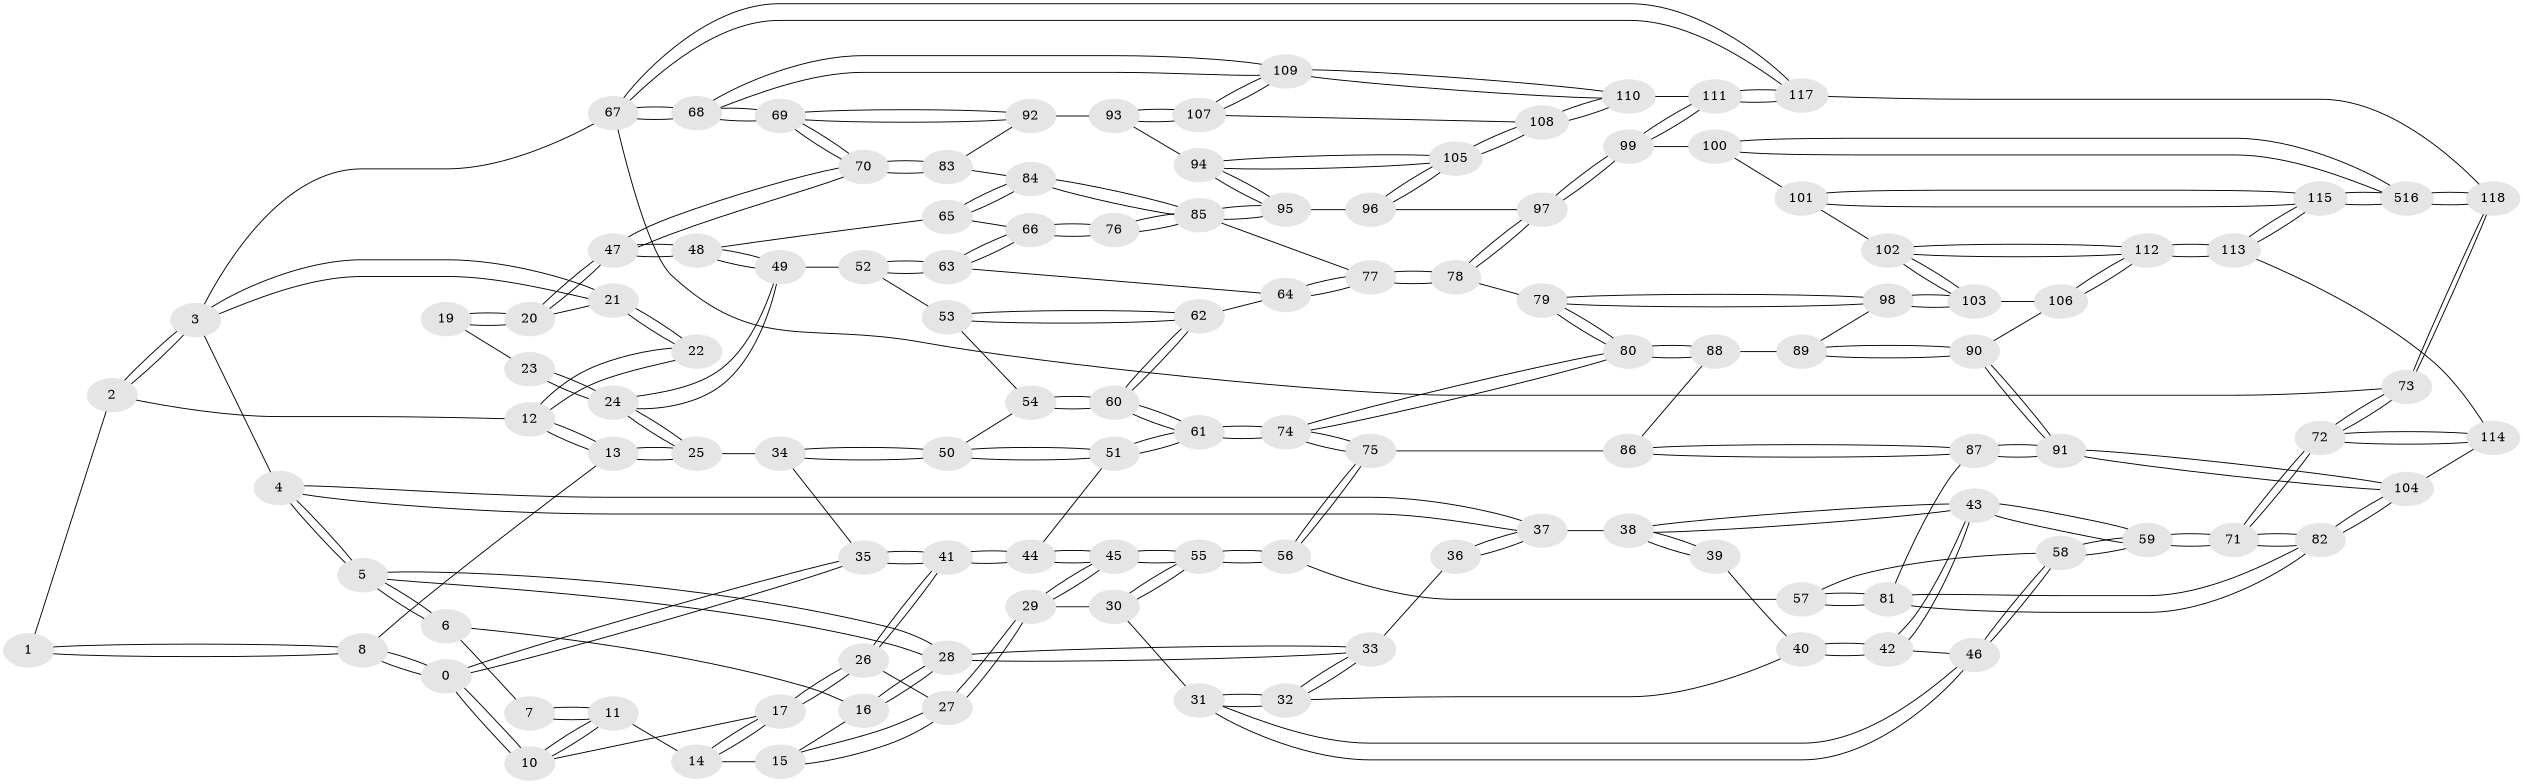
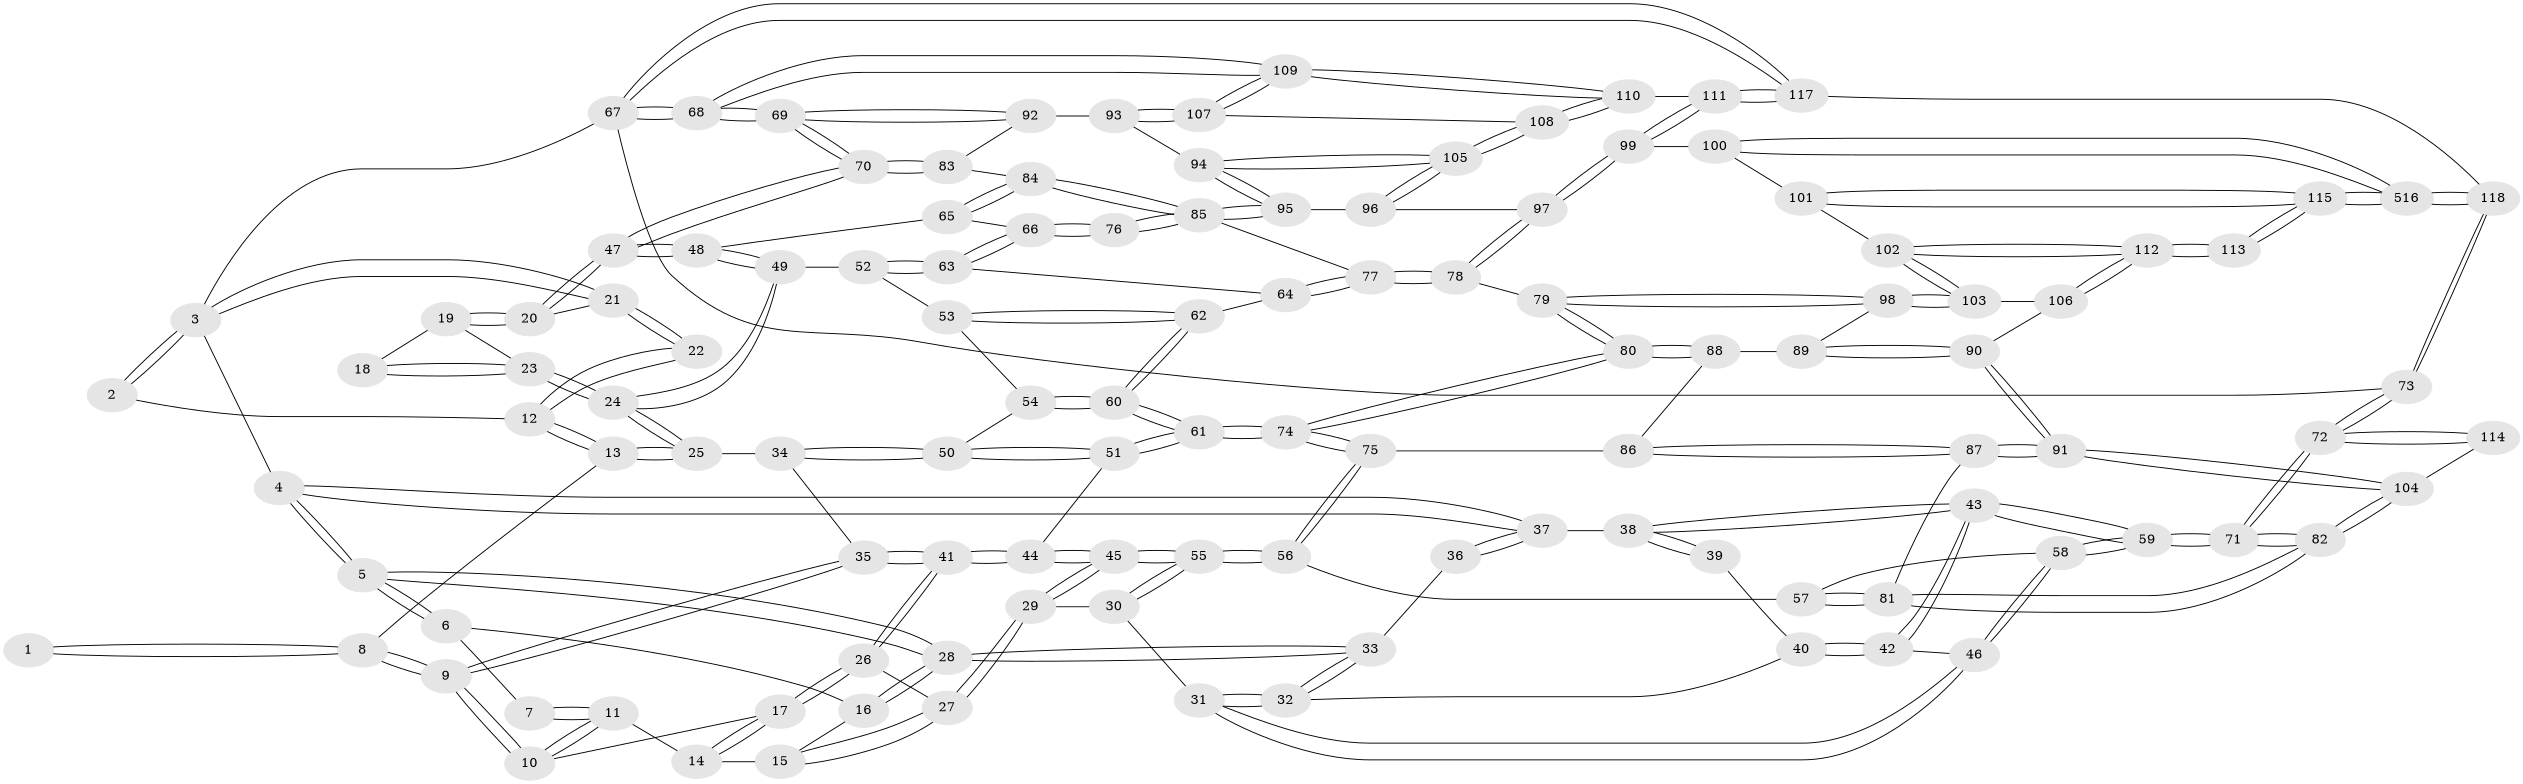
edge "113" -- "114": removed
node "18": added
edge "2" -- "1": removed
node "0": label "0" -> "9"
